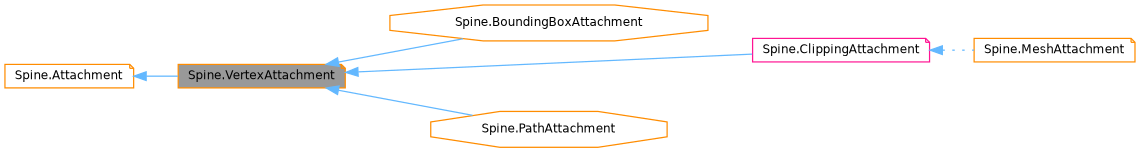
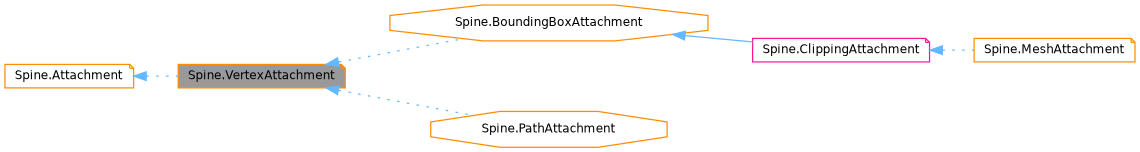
edge "Spine.BoundingBoxAttachment" -> "Spine.VertexAttachment": style solid -> dotted
edge "Spine.ClippingAttachment" -> "Spine.VertexAttachment": now "Spine.ClippingAttachment" -> "Spine.BoundingBoxAttachment"
edge "Spine.VertexAttachment" -> "Spine.Attachment": style solid -> dotted
edge "Spine.PathAttachment" -> "Spine.VertexAttachment": style solid -> dotted
